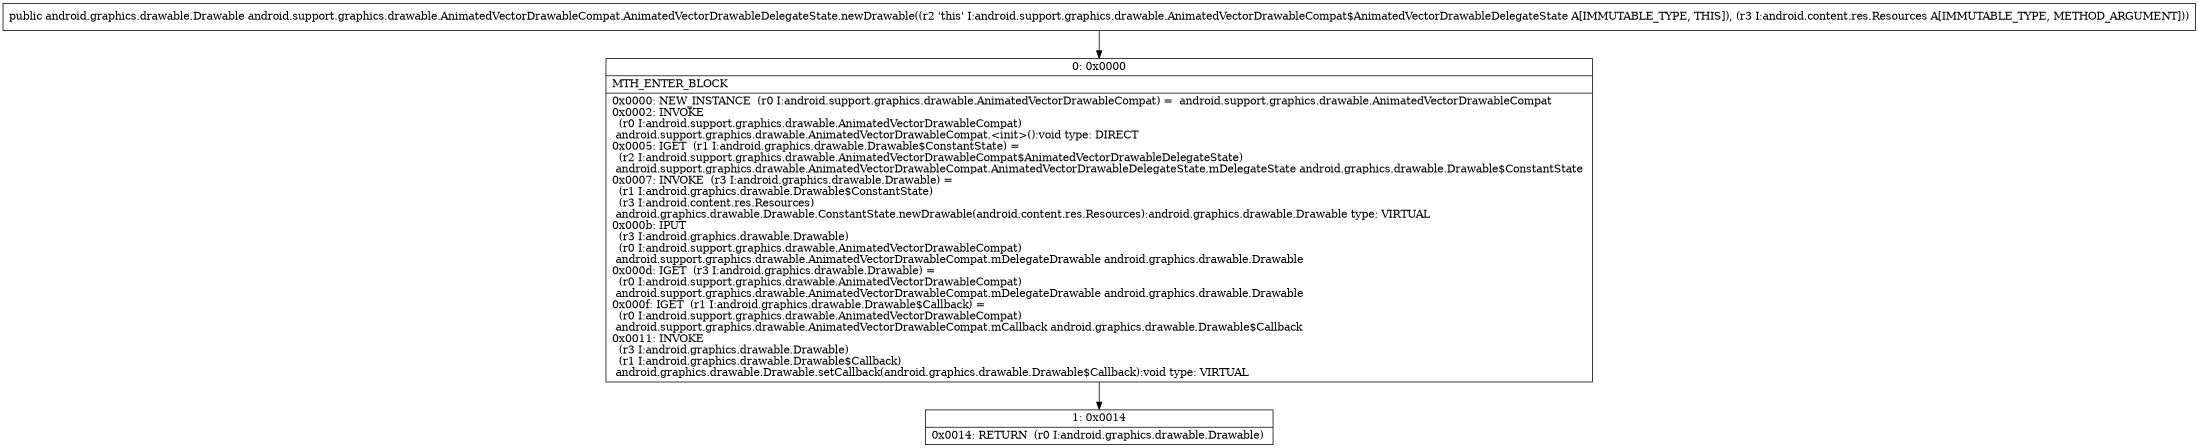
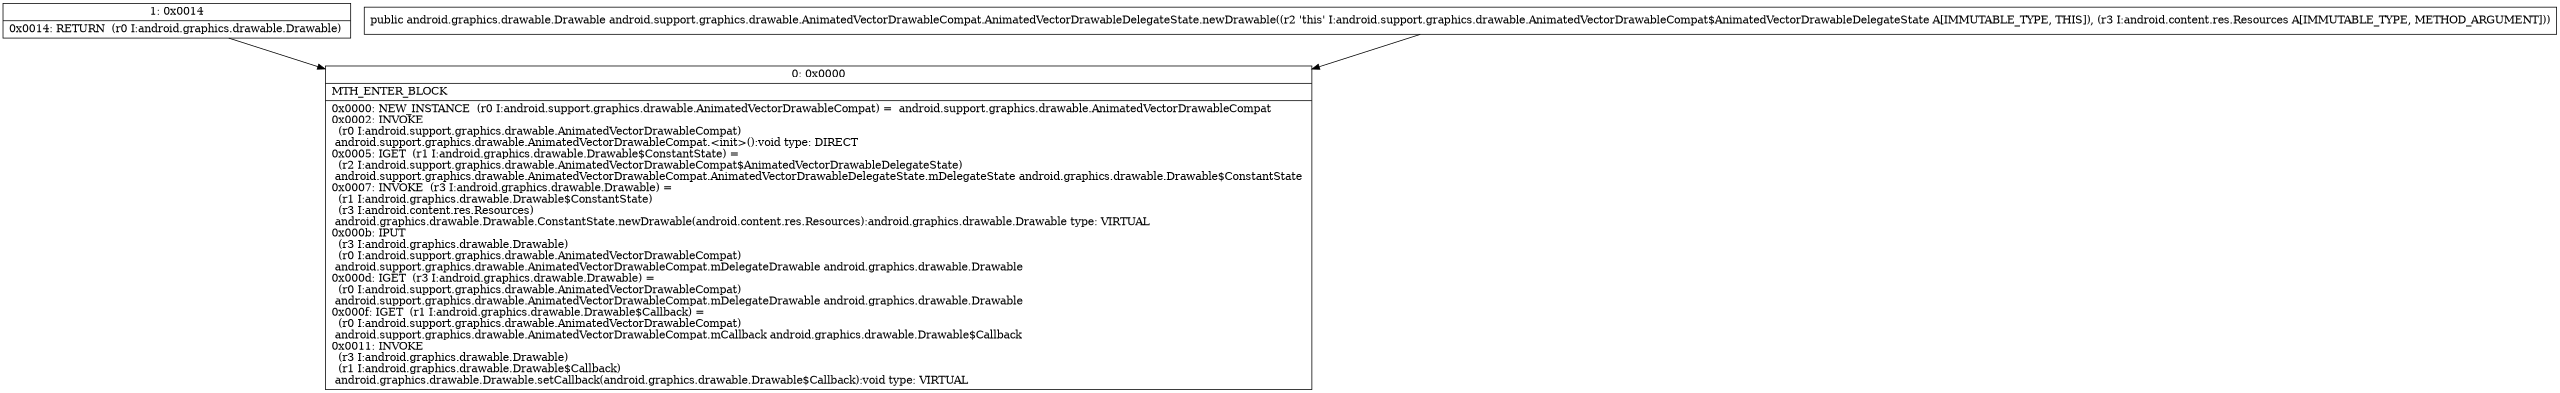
edge "0: 0x0000" -> "1: 0x0014": reversed
